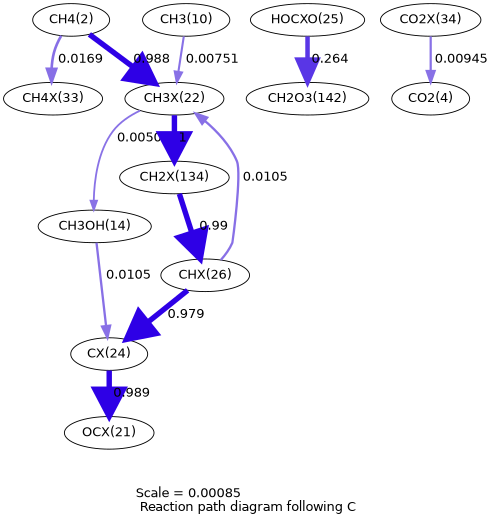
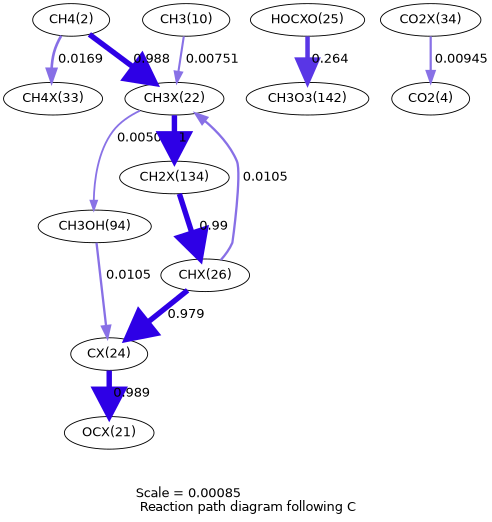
node "CH2O3(142)": label "CH2O3(142)" -> "CH3O3(142)"
node "CH3OH(14)": label "CH3OH(14)" -> "CH3OH(94)"
